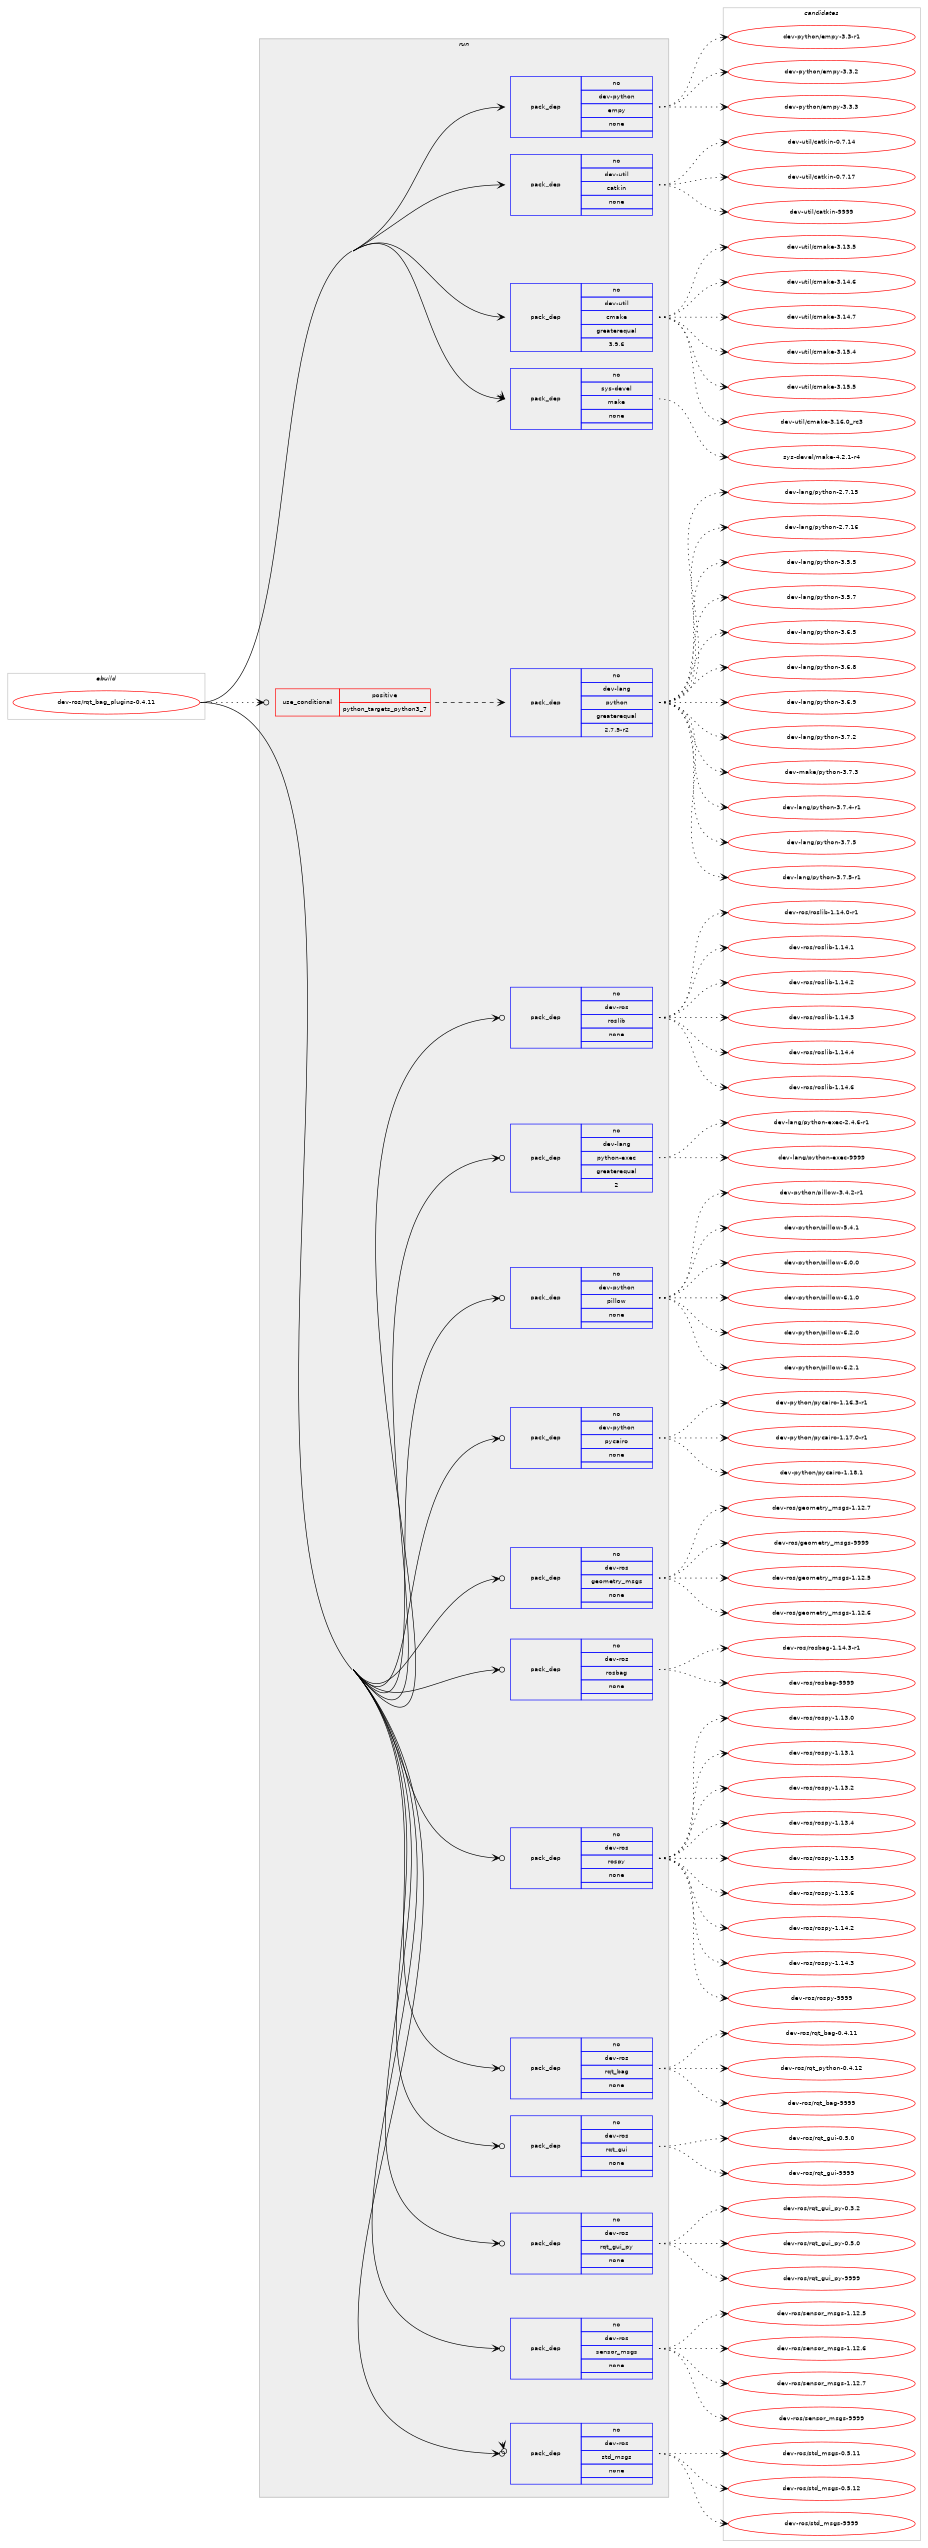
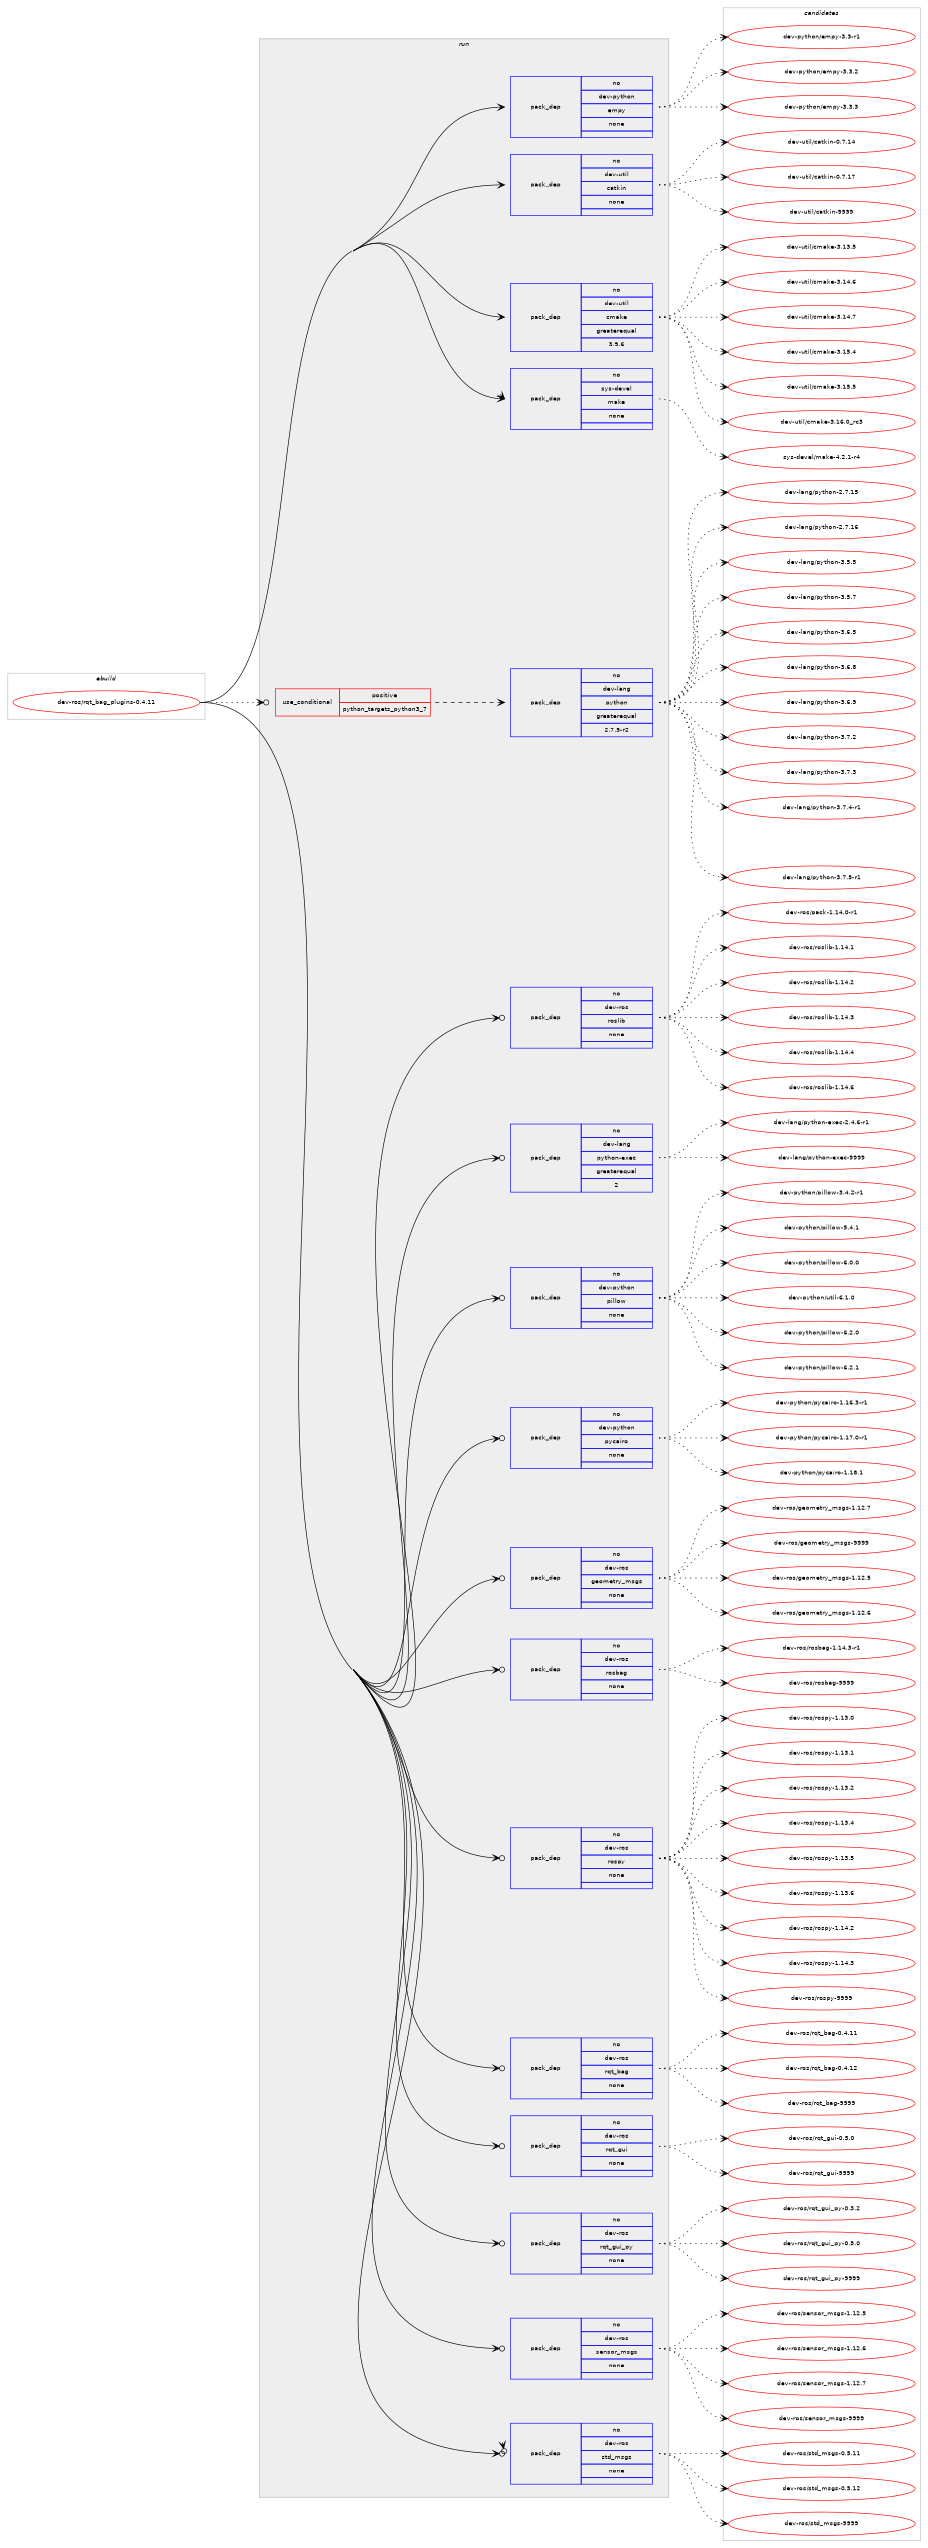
node "dev-make/python-3.7.3": label "dev-make/python-3.7.3" -> "dev-lang/python-3.7.3"
node "dev-lang/python-3.7.5": removed
node "dev-ros/roslib-1.14.0-r1": label "dev-ros/roslib-1.14.0-r1" -> "dev-ros/pack-1.14.0-r1"
node "dev-python/pillow-6.1.0": label "dev-python/pillow-6.1.0" -> "dev-python/util-6.1.0"
node "dev-ros/rqt_python-0.4.12": label "dev-ros/rqt_python-0.4.12" -> "dev-ros/rqt_bag-0.4.12"
